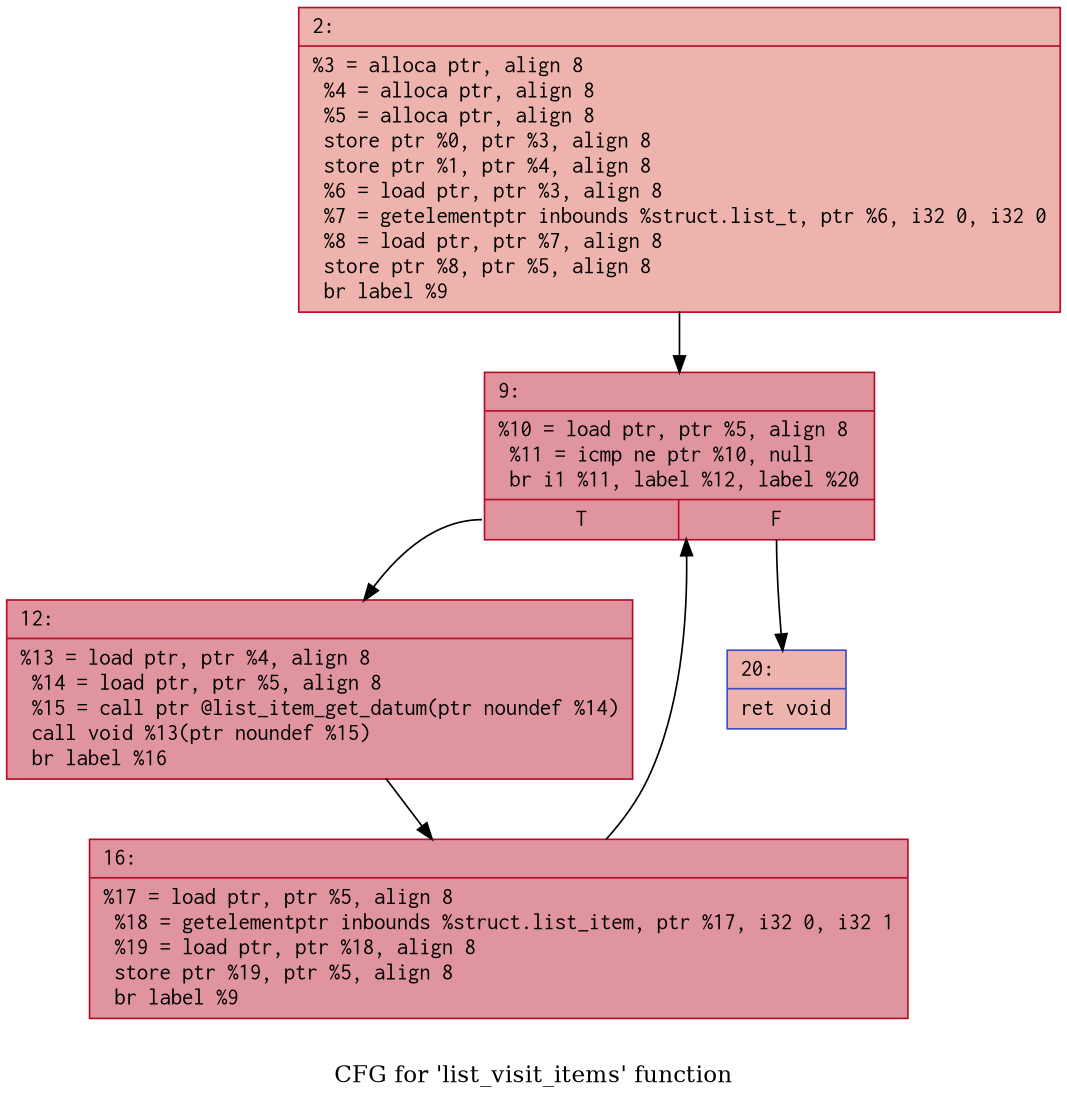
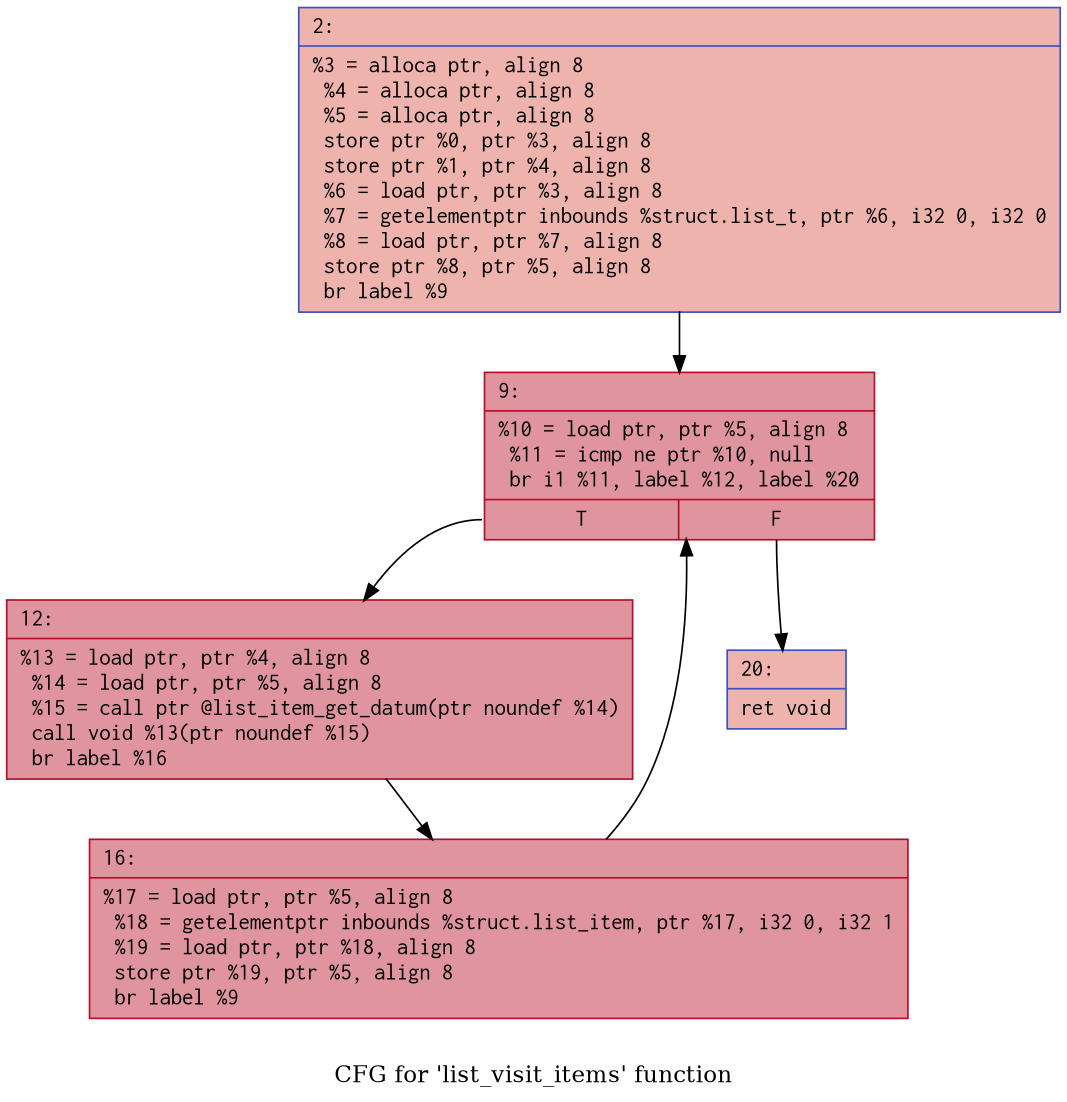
node "2:": color #b70d28ff -> #3d50c3ff
